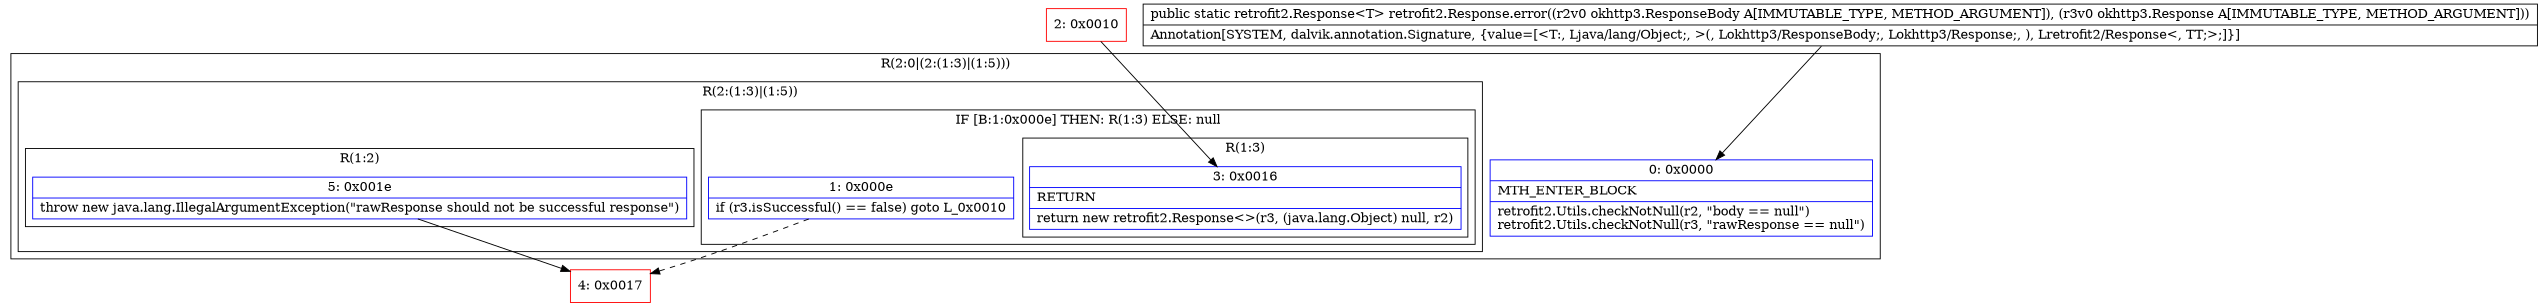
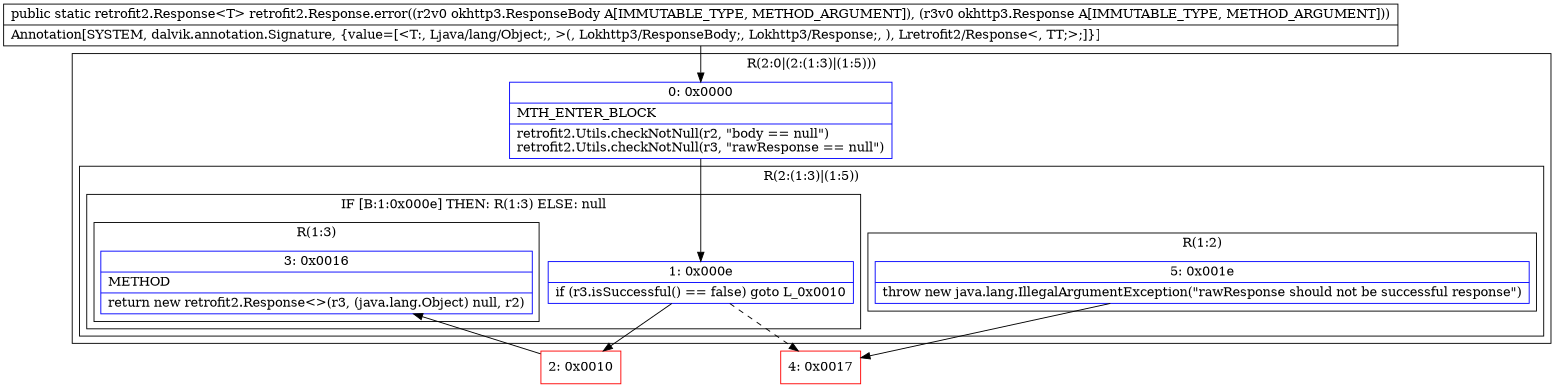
node "3: 0x0016": text "RETURN" -> "METHOD"
edge "0: 0x0000" -> "1: 0x000e": added
edge "1: 0x000e" -> "2: 0x0010": added
